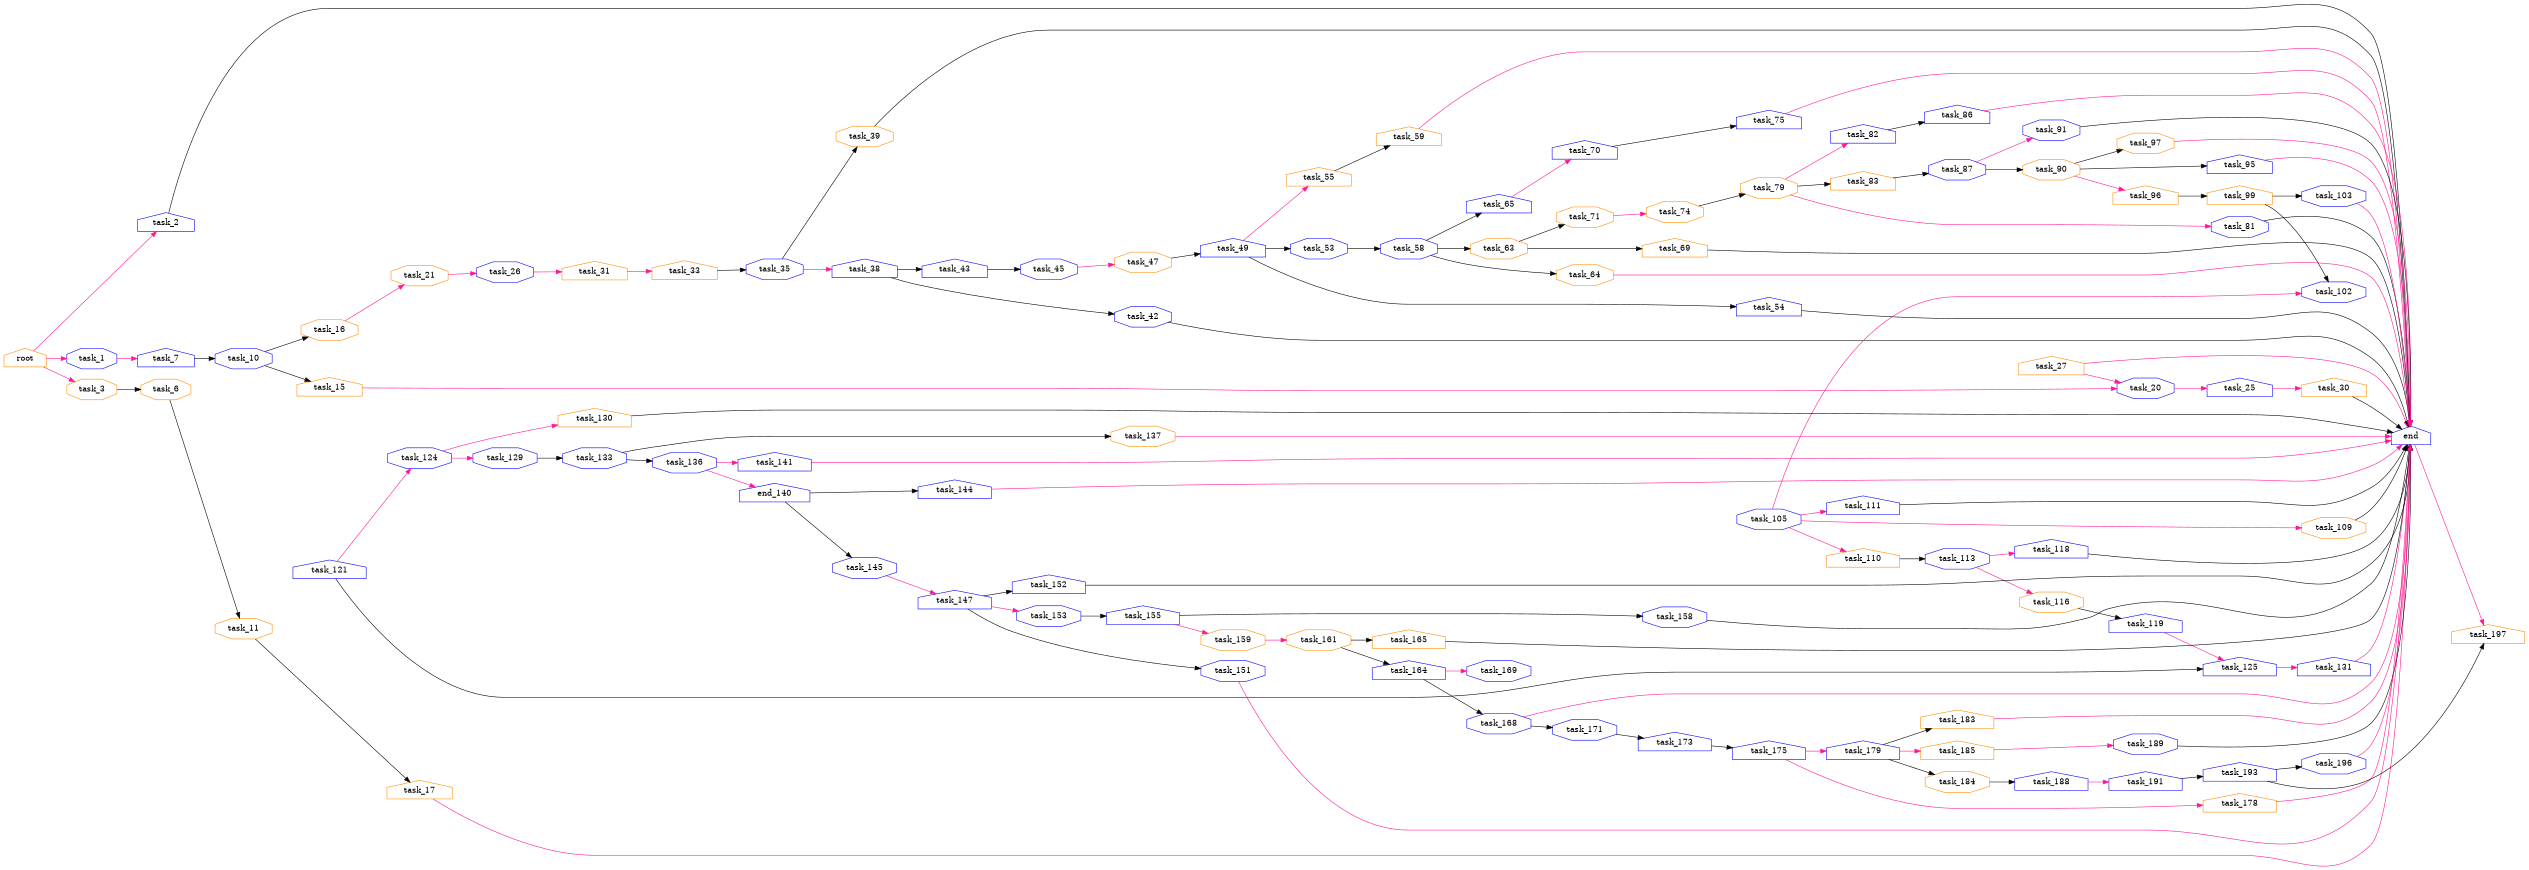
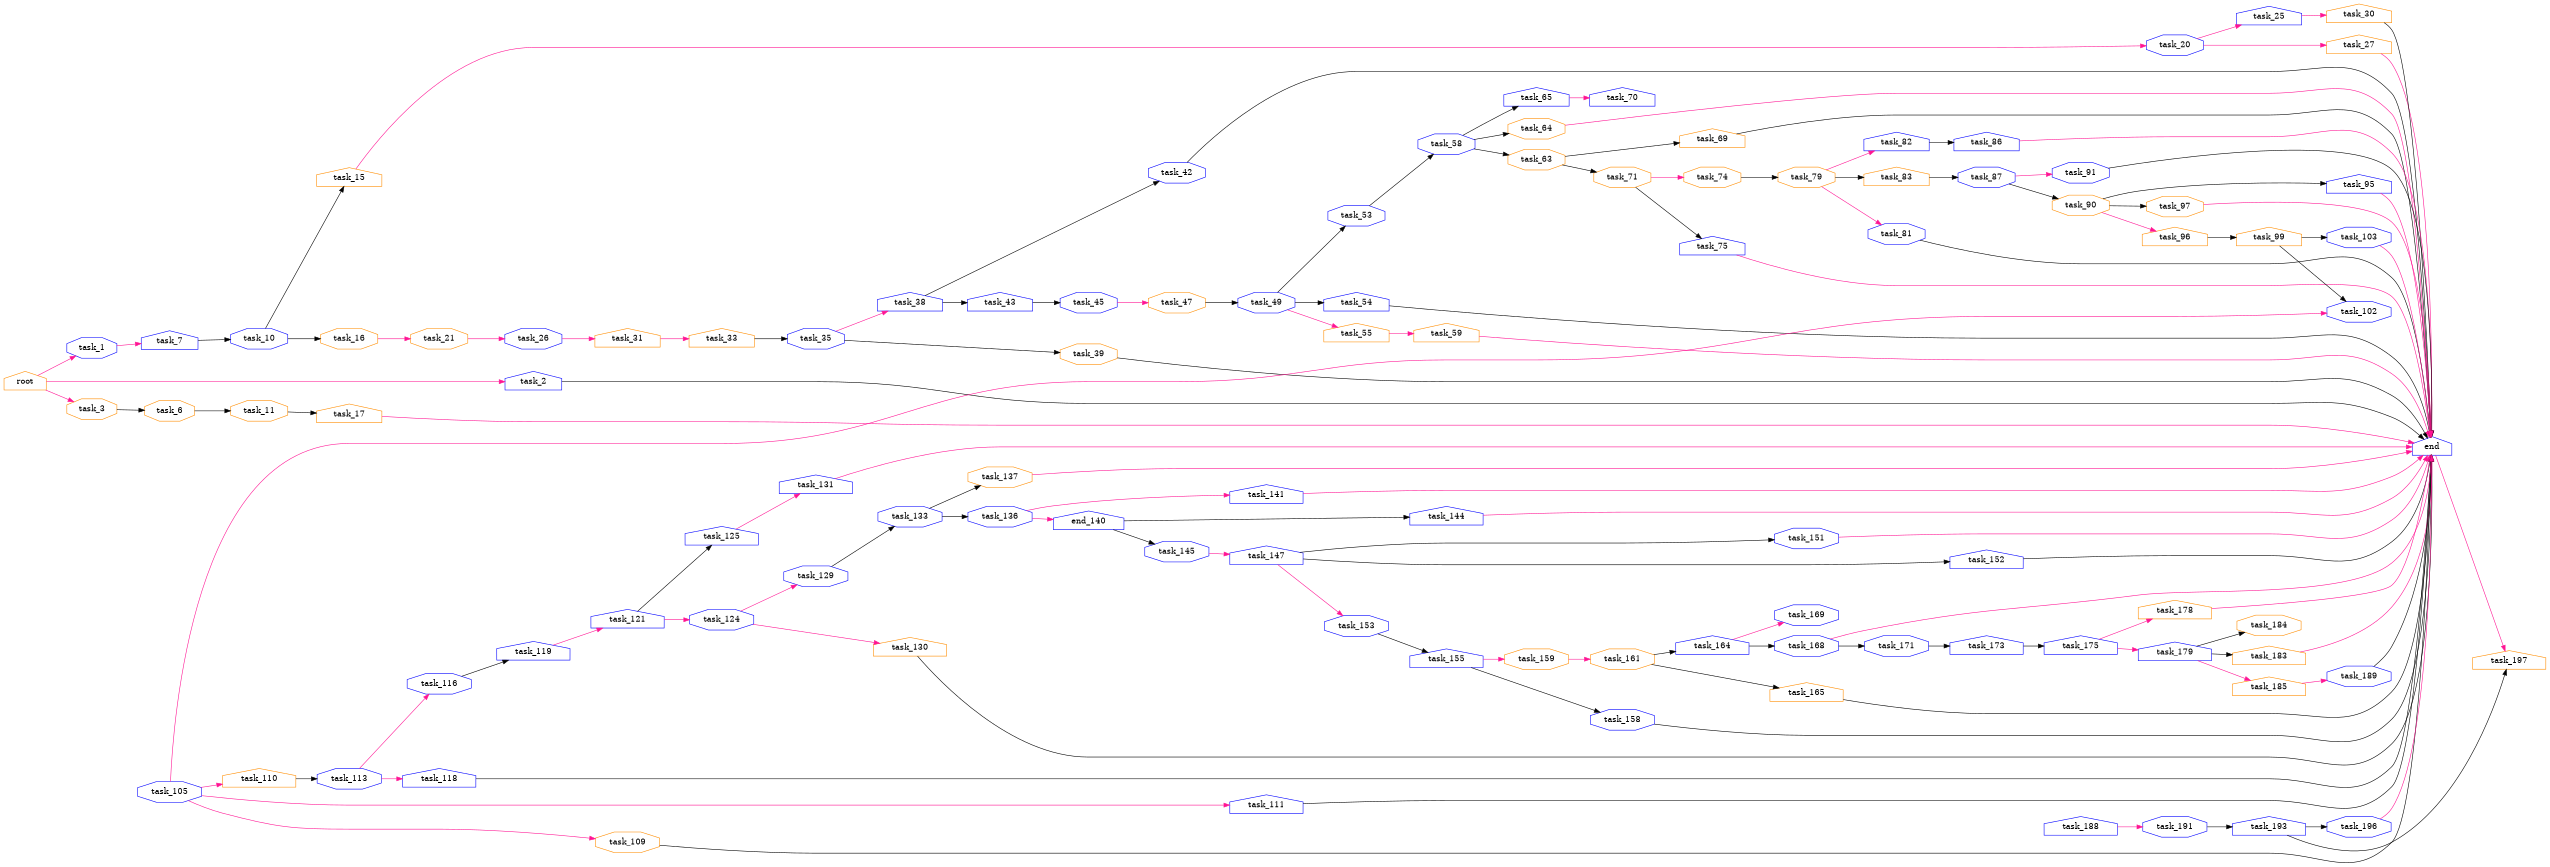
edge "task_70" -> "task_75": now "task_71" -> "task_75"
edge "task_55" -> "task_59": color black -> deeppink
node "task_49": shape house -> octagon
edge "task_27" -> "task_20": reversed
node "task_116": color darkorange -> blue
edge "task_119" -> "task_125": now "task_119" -> "task_121"
edge "task_184" -> "task_188": removed
node "task_191": shape house -> octagon
